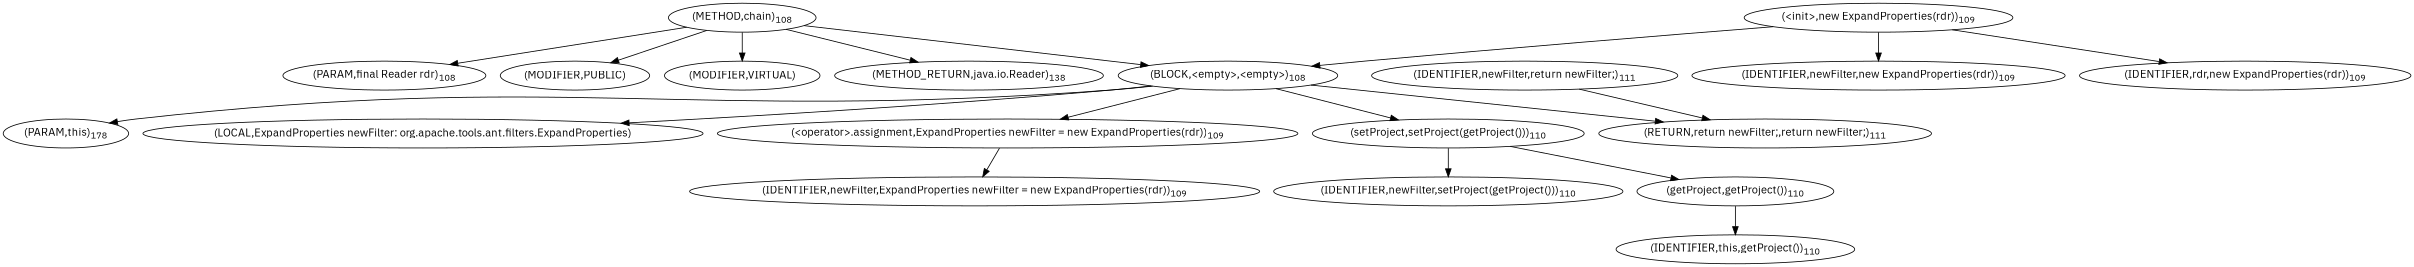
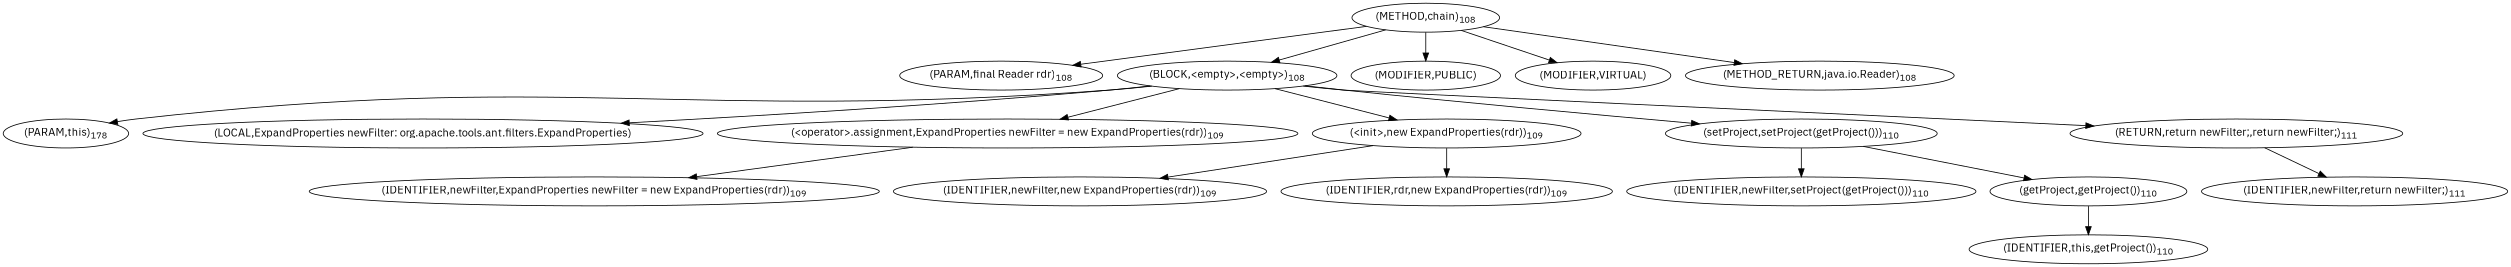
edge "(<init>,new ExpandProperties(rdr))" -> "(BLOCK,<empty>,<empty>)": reversed
node "(METHOD_RETURN,java.io.Reader)": text "138" -> "108"
edge "(IDENTIFIER,newFilter,return newFilter;)" -> "(RETURN,return newFilter;,return newFilter;)": reversed
